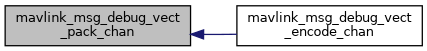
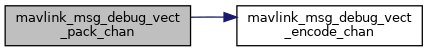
edge "mavlink_msg_debug_vect _encode_chan" -> "mavlink_msg_debug_vect _pack_chan": reversed
